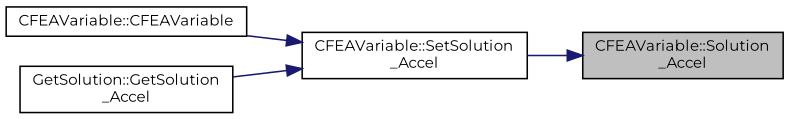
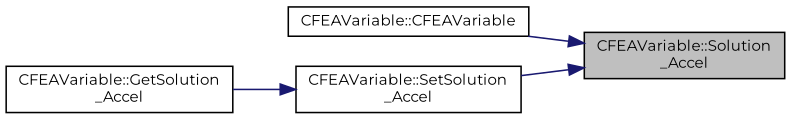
edge "CFEAVariable::CFEAVariable" -> "CFEAVariable::SetSolution _Accel": now "CFEAVariable::CFEAVariable" -> "CFEAVariable::Solution _Accel"
node "GetSolution::GetSolution _Accel": label "GetSolution::GetSolution _Accel" -> "CFEAVariable::GetSolution _Accel"
